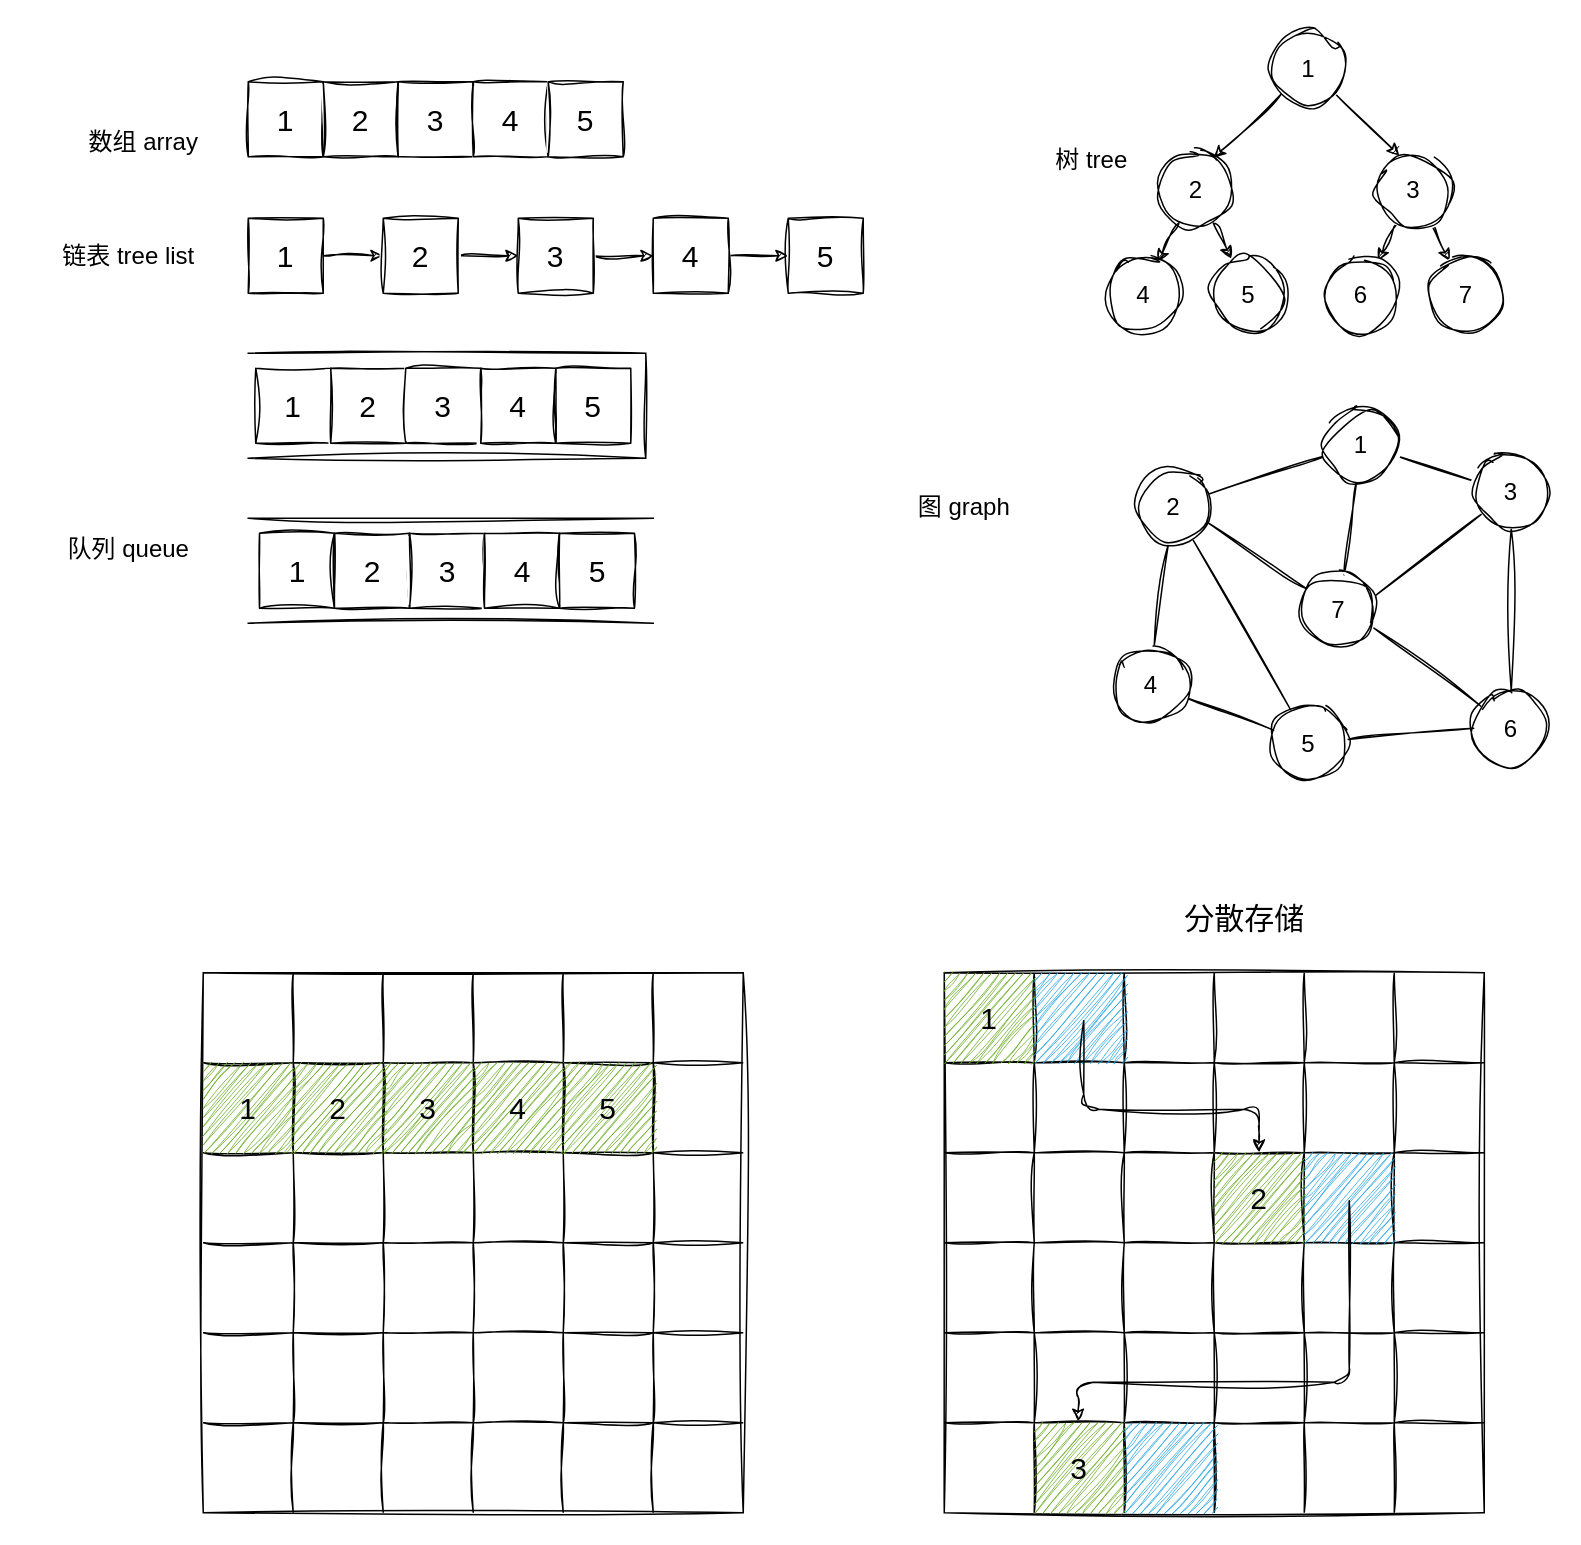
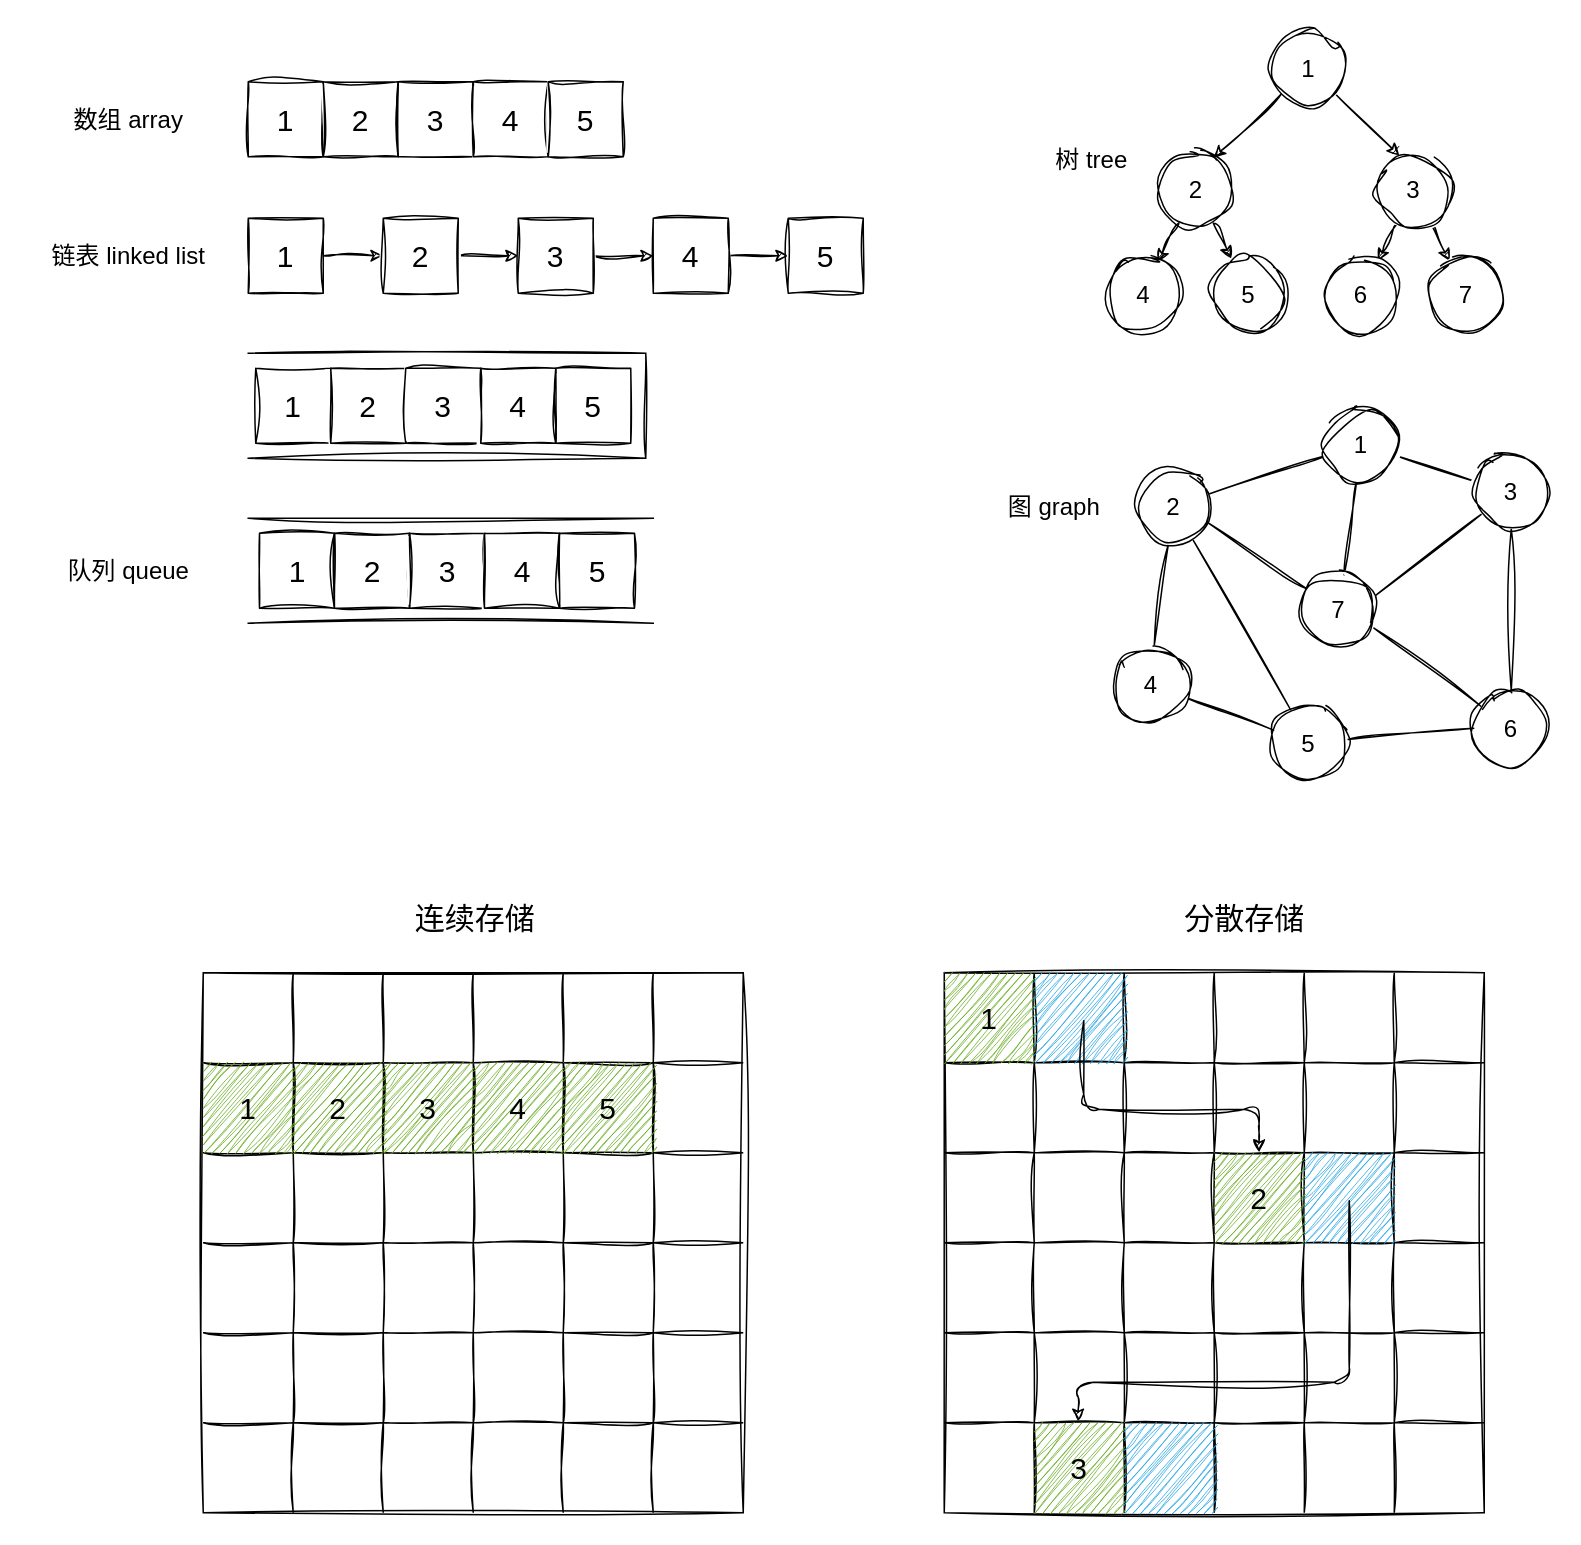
node "数组 array": moved (143, 142) -> (128, 119)
node "链表 tree list": label "链表 tree list" -> "链表 linked list"
node "图 graph": moved (964, 506) -> (1054, 506)
node "队列 queue": moved (128, 548) -> (128, 571)
node "连续存储": added
